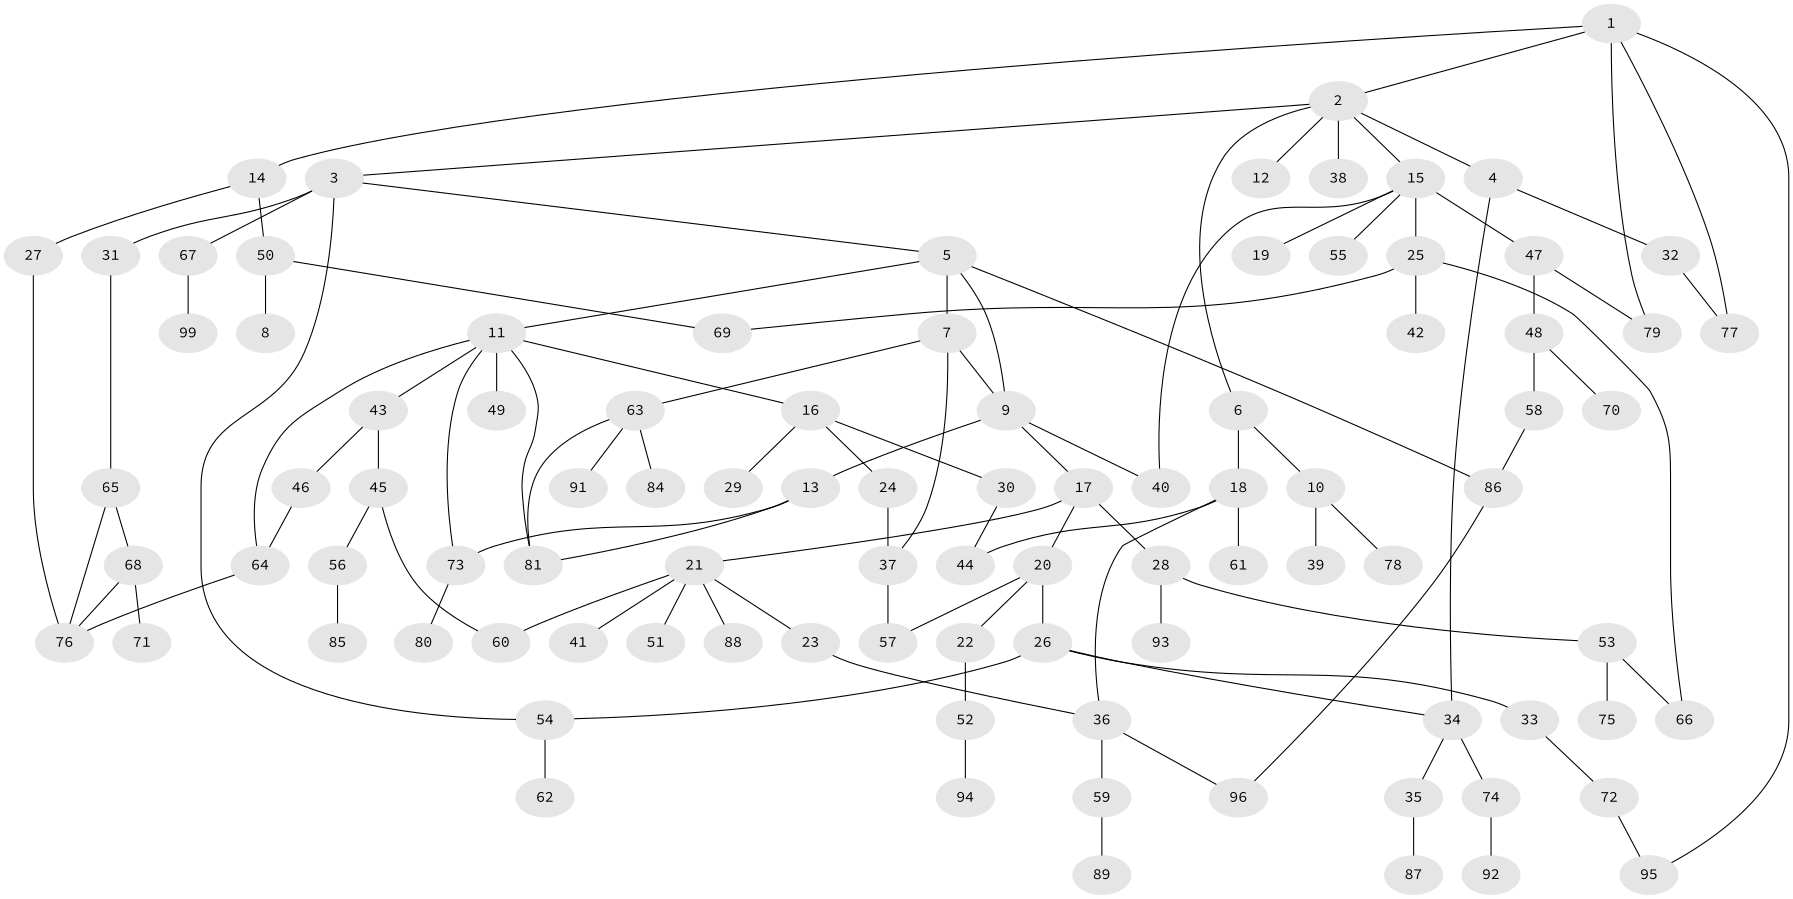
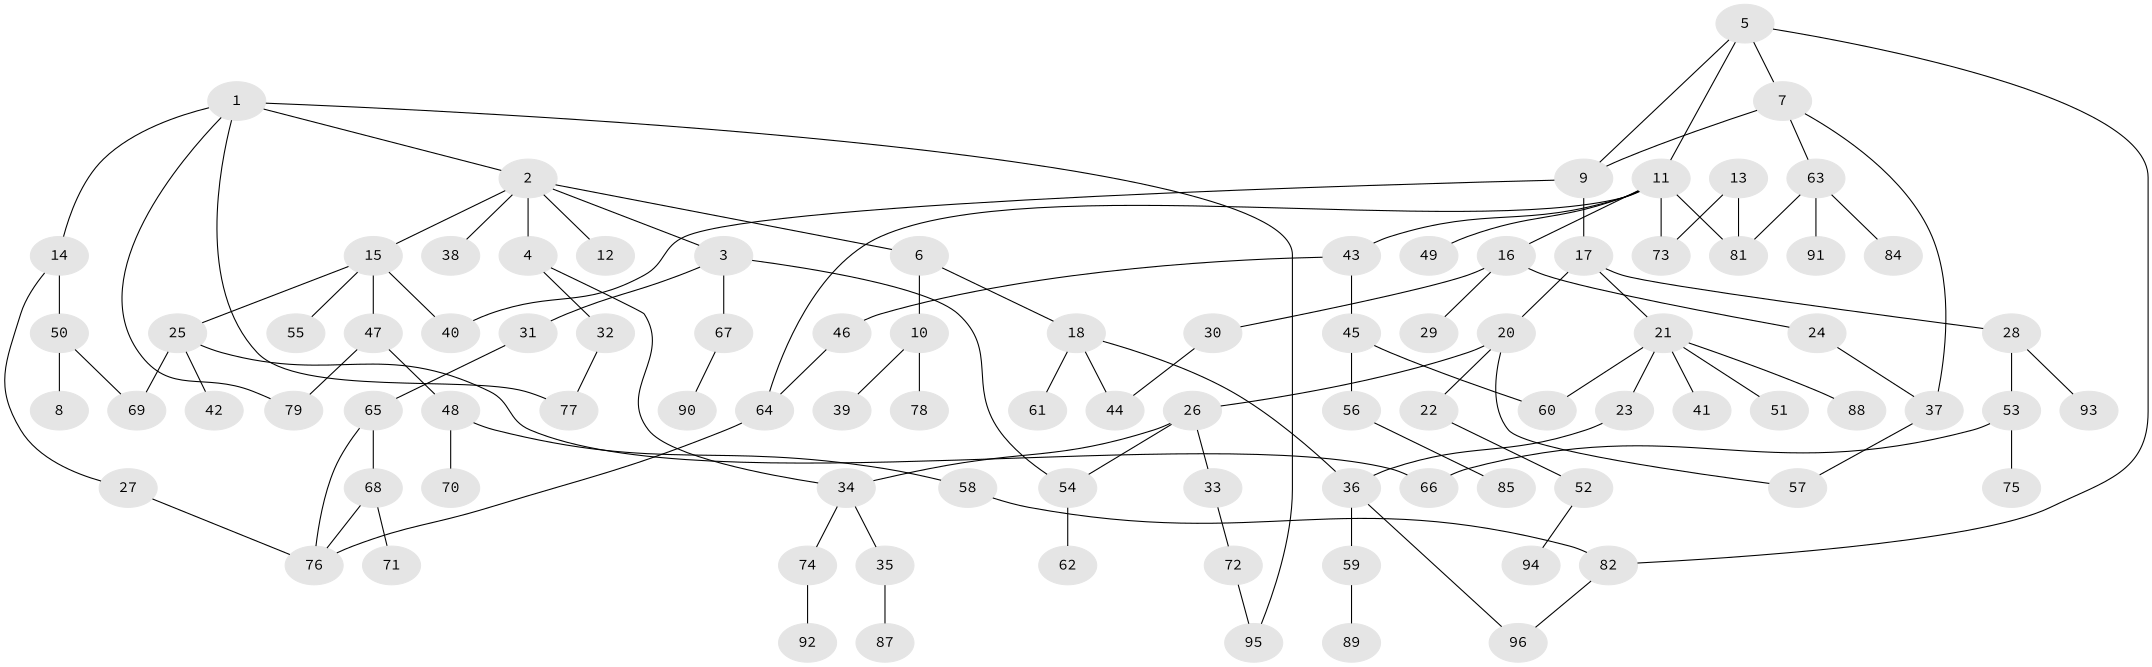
edge "3" -- "5": removed
node "19": removed
node "99": label "99" -> "90"
edge "9" -- "13": removed
node "86": label "86" -> "82"
node "80": removed
